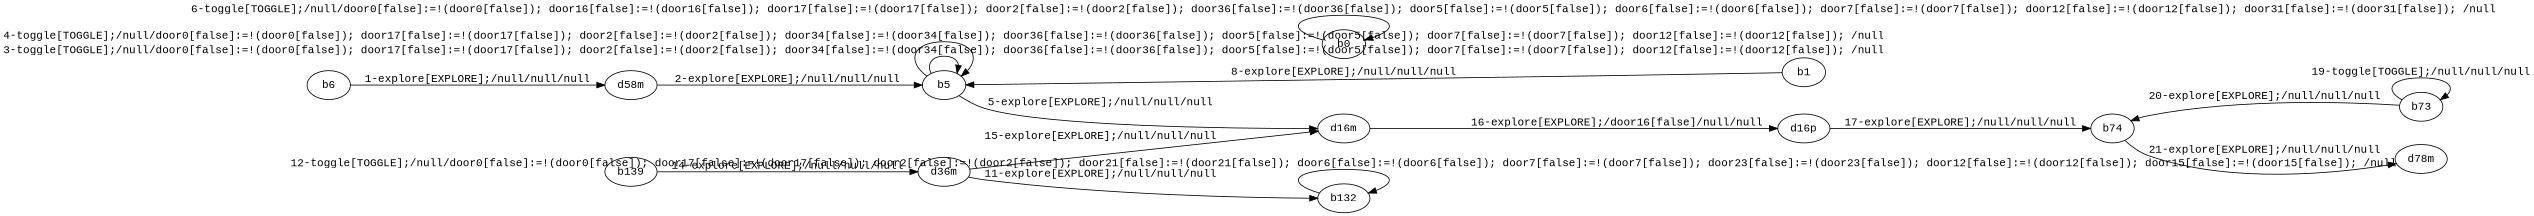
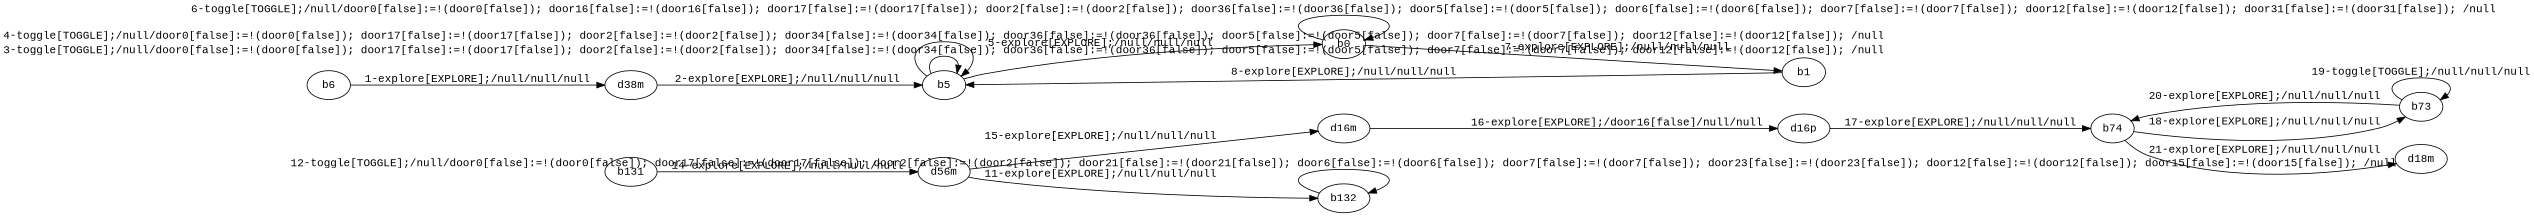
edge "b0" -> "b1": added, label "7-explore[EXPLORE];/null/null/null"
node "d58m": label "d58m" -> "d38m"
edge "b5" -> "d16m": now "b5" -> "b0"
edge "b74" -> "b73": added, label "18-explore[EXPLORE];/null/null/null"
node "d78m": label "d78m" -> "d18m"
node "b139": label "b139" -> "b131"
node "d36m": label "d36m" -> "d56m"
